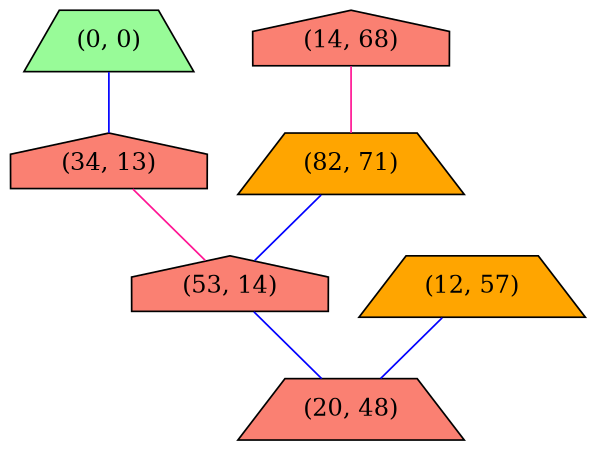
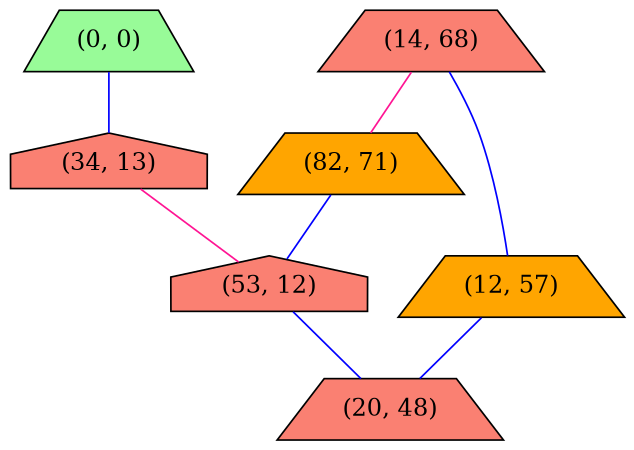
node "(14, 68)": shape house -> trapezium
edge "(14, 68)" -- "(12, 57)": added
node "(53, 14)": label "(53, 14)" -> "(53, 12)"
